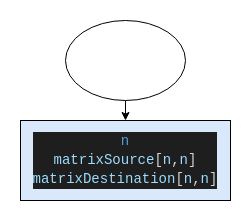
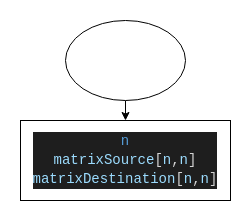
node "n matrixSource[n,n] matrixDestination[n,n]": fillcolor #dae8fc -> #ffffff
